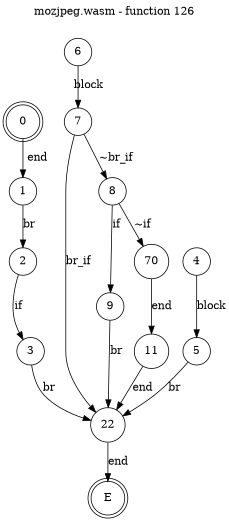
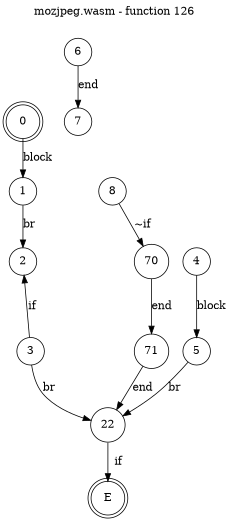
edge "6" -> "7": label "block" -> "end"
edge "7" -> "8": removed, label "~br_if"
edge "0" -> "1": label "end" -> "block"
edge "7" -> "22": removed, label "br_if"
edge "2" -> "3": reversed
node "9": removed
node "11": label "11" -> "71"
edge "22" -> "E": label "end" -> "if"
